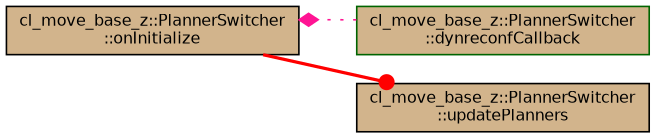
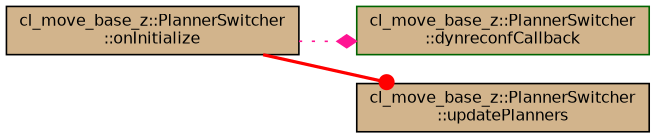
edge "cl_move_base_z::PlannerSwitcher ::dynreconfCallback" -> "cl_move_base_z::PlannerSwitcher ::onInitialize": reversed
